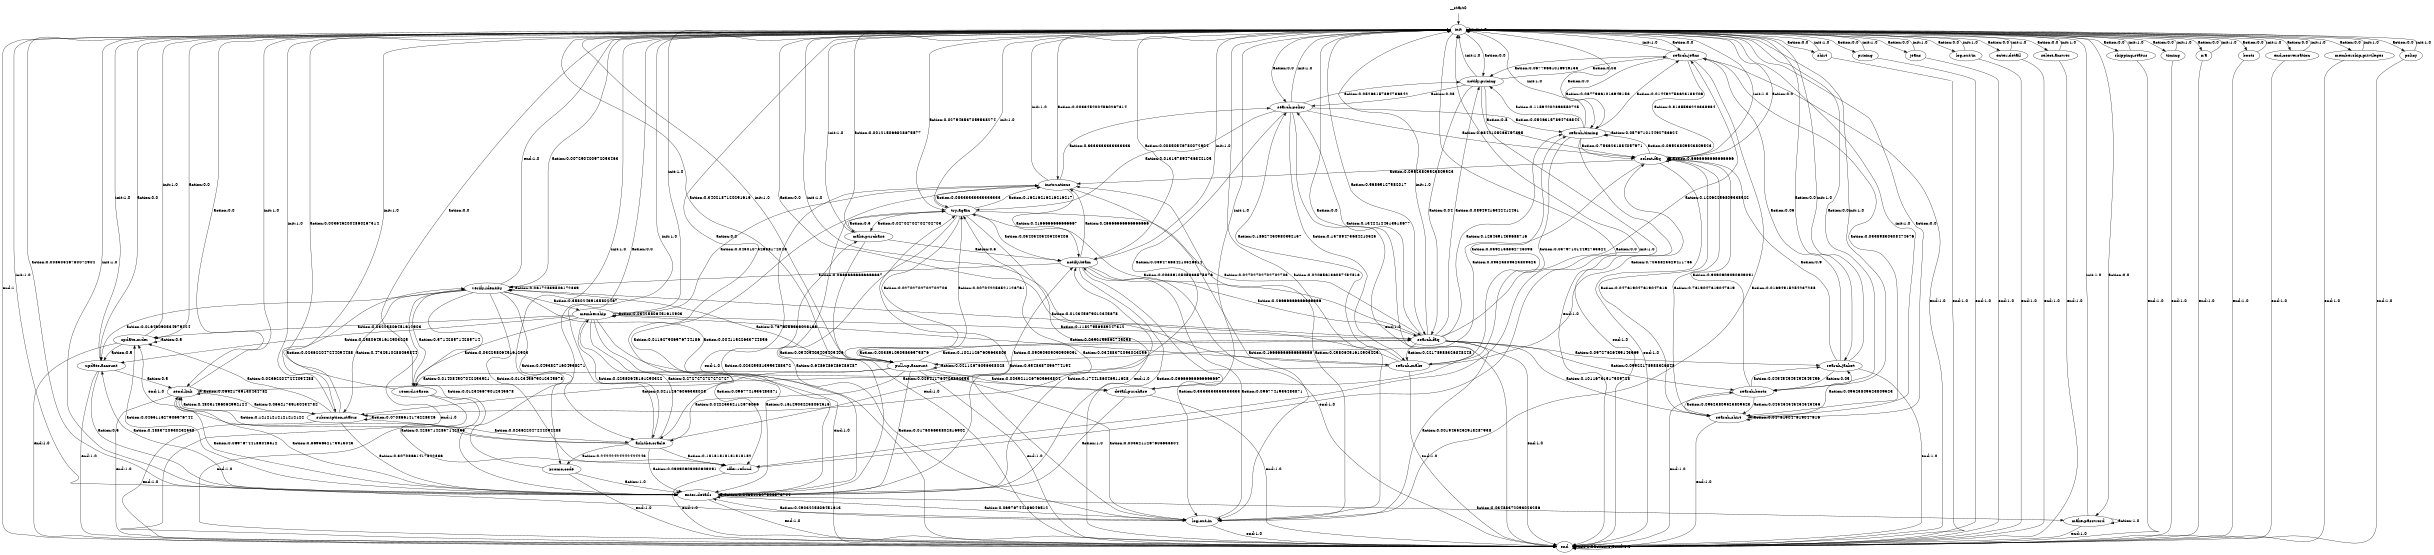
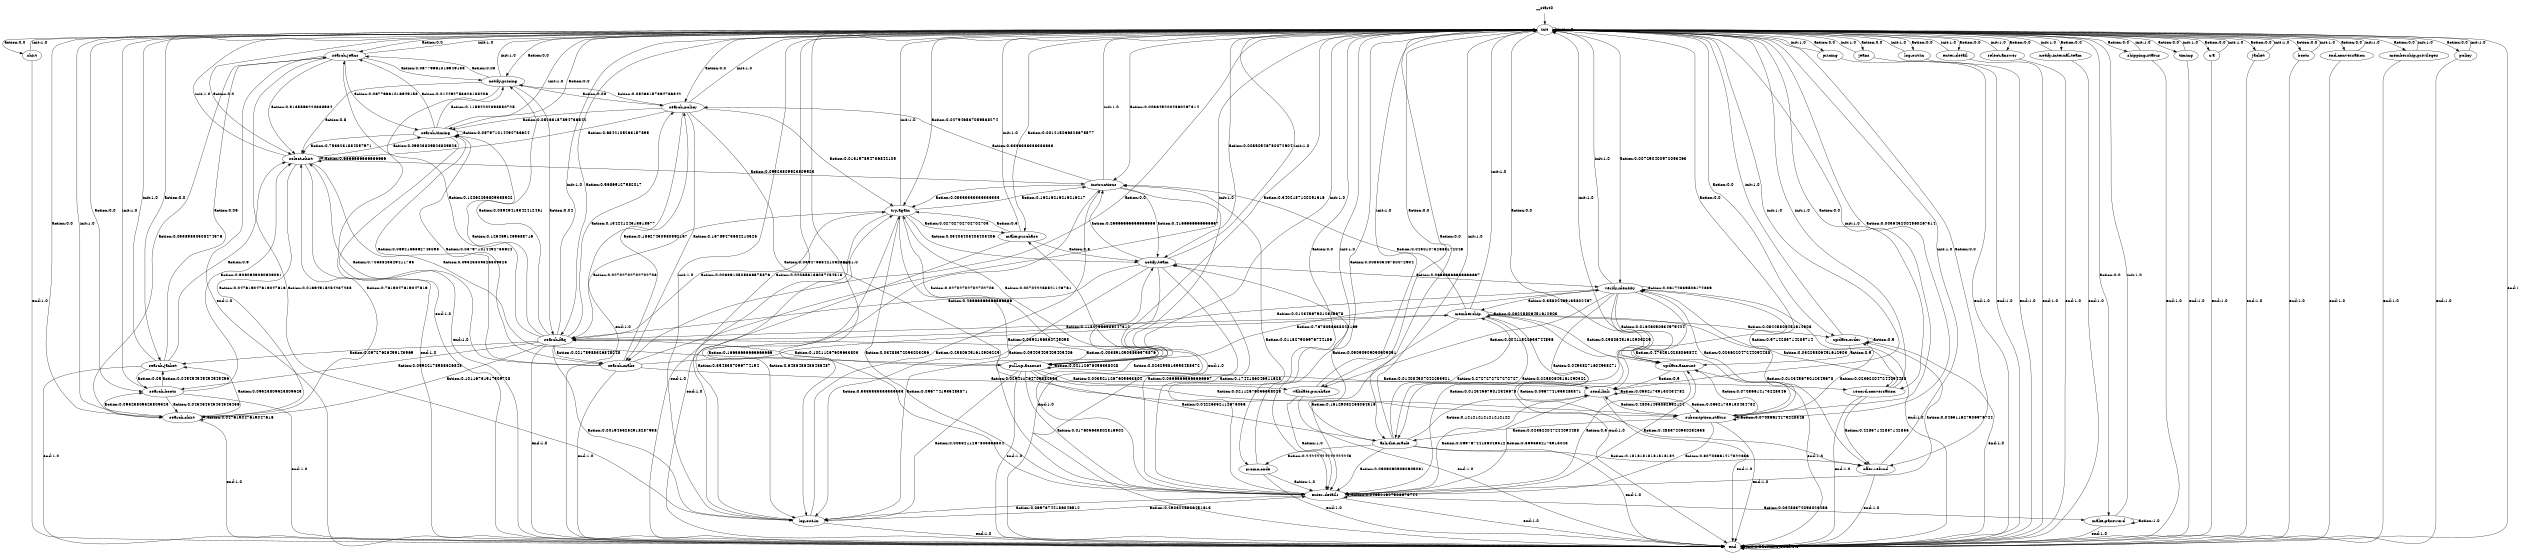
node "notify-internal-team": added
node "jacket": added
edge "verify-identity" -> "init": label "end:1.0" -> "init:1.0"
node "select-faq": label "select-faq" -> "select-shirt"
node "record-reason": label "record-reason" -> "record-conversation"
node "detail-purchase": label "detail-purchase" -> "validate-purchase"
edge "subscription-status" -> "update-account": added, label "action:0.07086614173228346"
edge "ask-the-oracle" -> "update-order": now "ask-the-oracle" -> "end"
